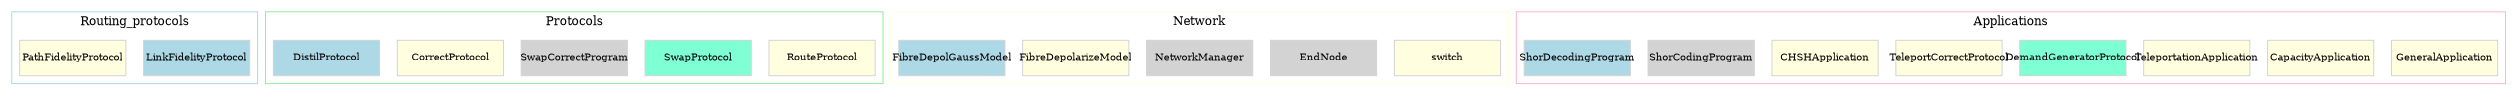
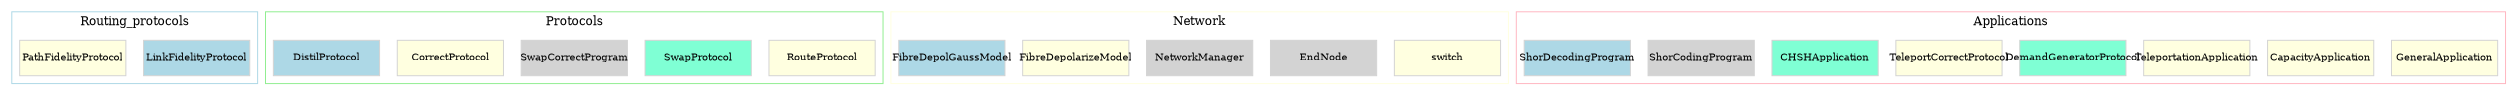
node "CHSHApplication": fillcolor lightyellow -> aquamarine
